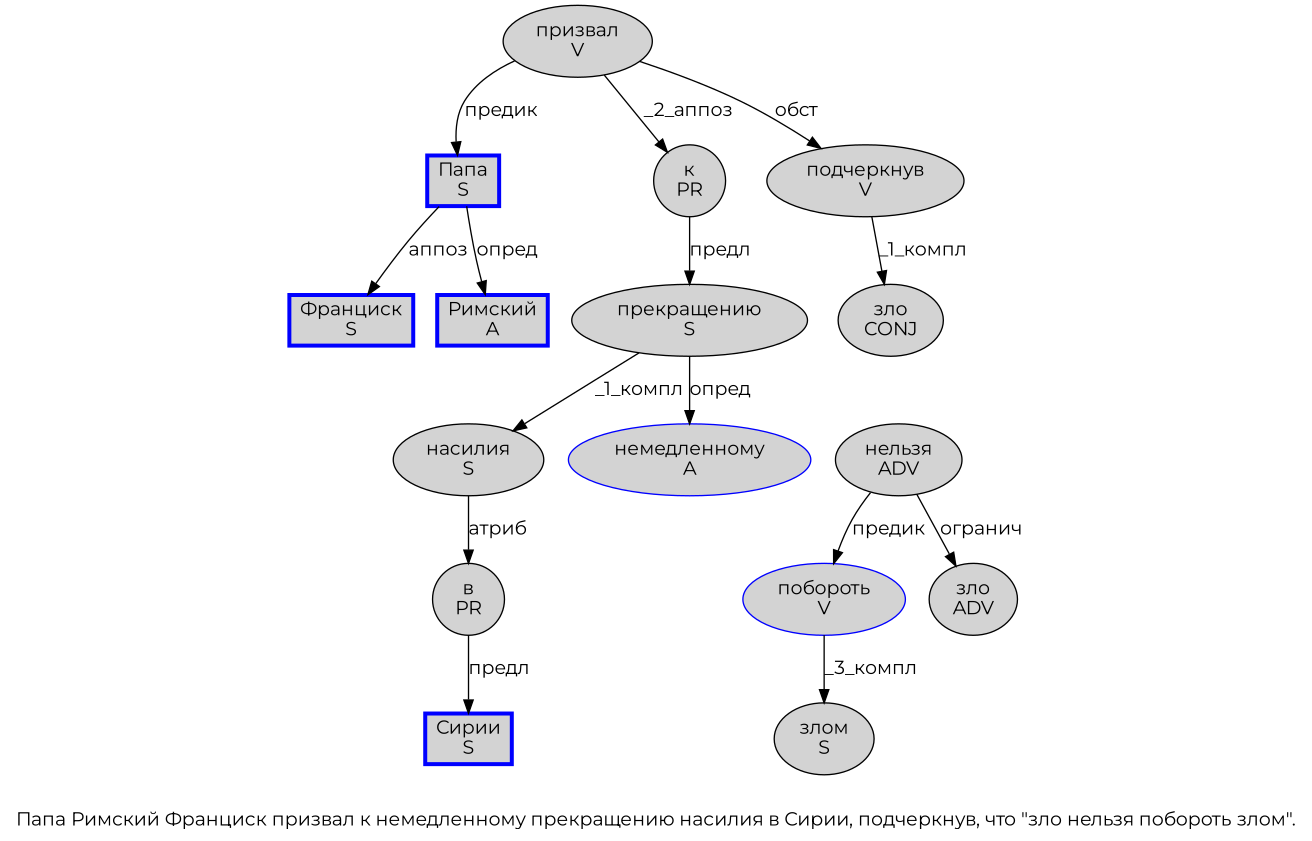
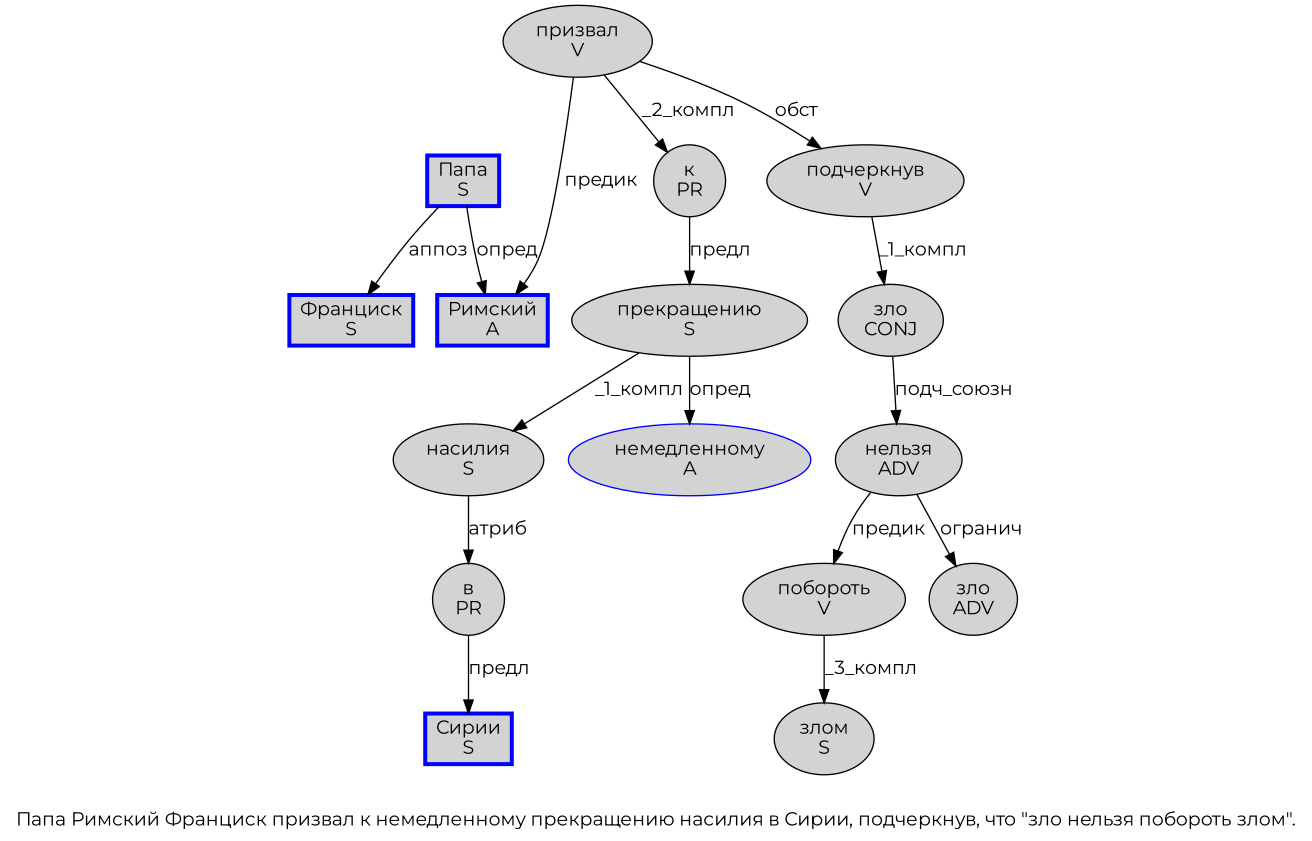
edge "призвал V" -> "Папа S": now "призвал V" -> "Римский A"
edge "призвал V" -> "к PR": label "_2_аппоз" -> "_2_компл"
edge "зло CONJ" -> "нельзя ADV": added, label "подч_союзн"
node "побороть V": color blue -> black
